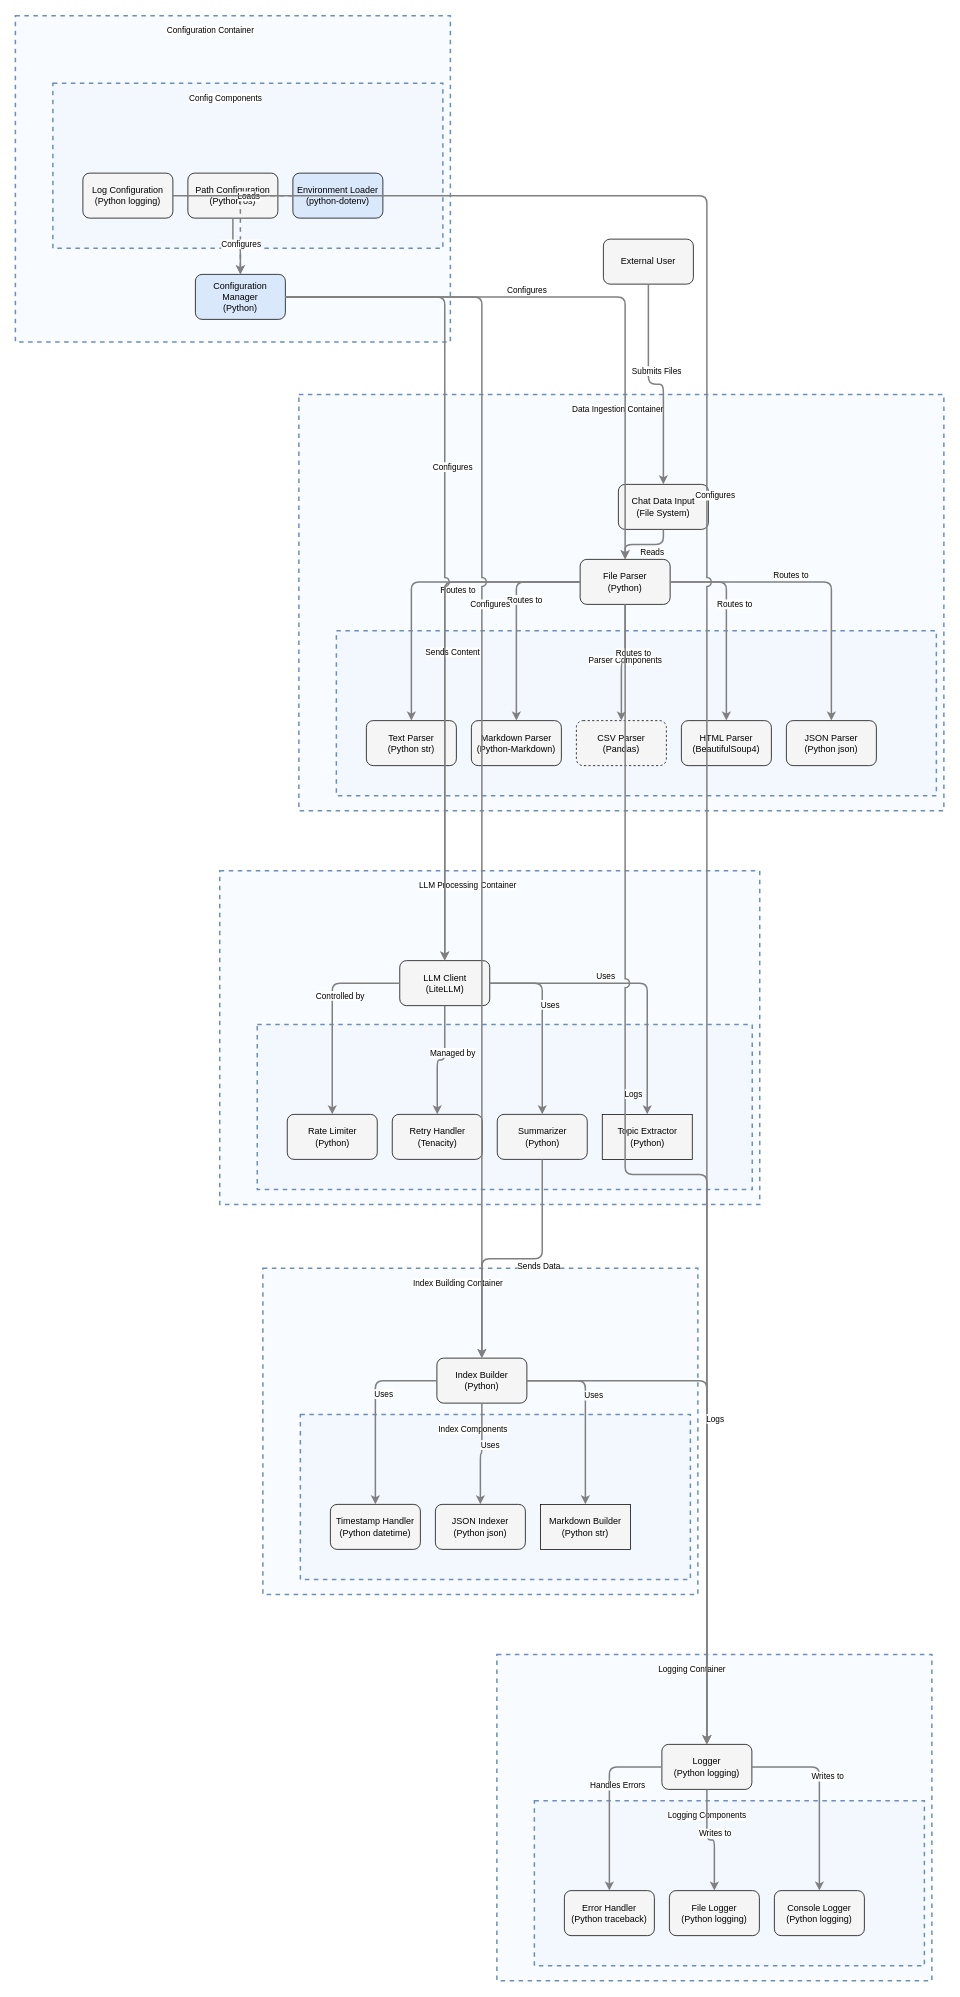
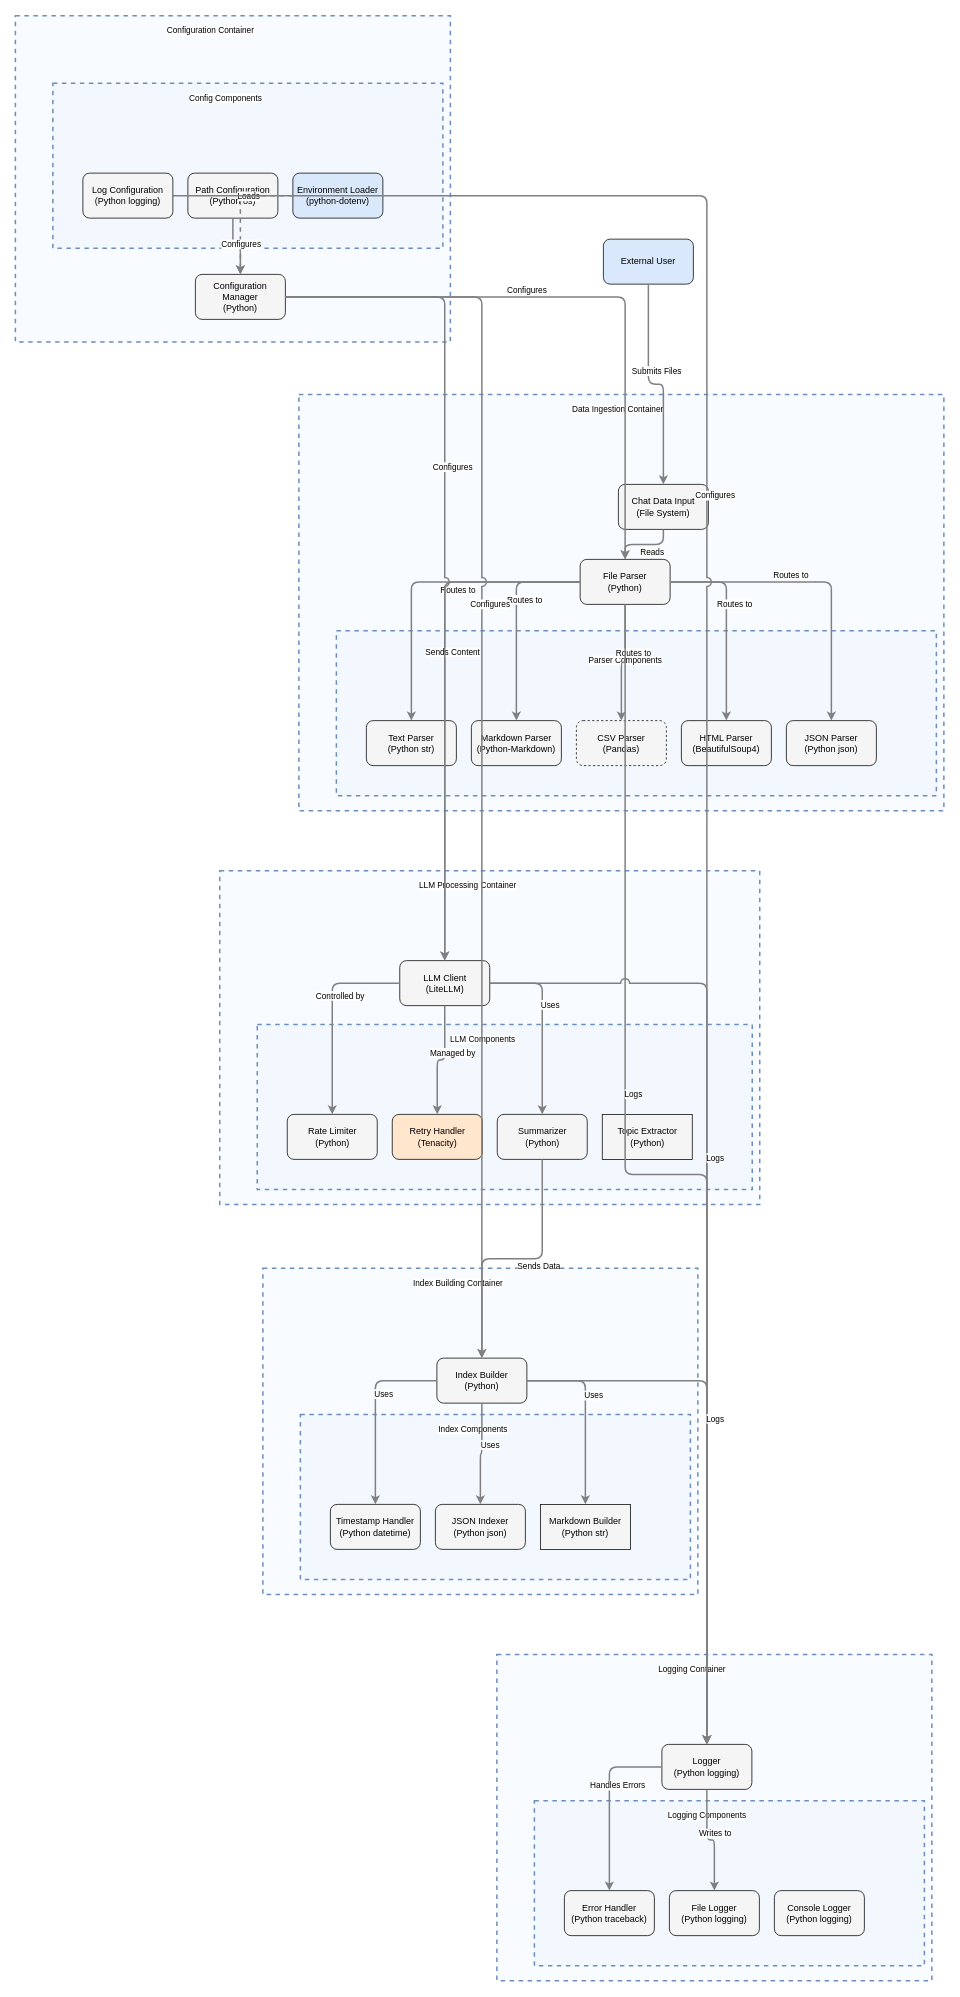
node "External User": fillcolor #f5f5f5 -> #dae8fc
node "Configuration Manager (Python)": fillcolor #dae8fc -> #f5f5f5
edge "LLM Client (LiteLLM)" -> "Logger (Python logging)": added, label "Logs"
node "LLM Components": added
edge "LLM Client (LiteLLM)" -> "Topic Extractor (Python)": removed, label "Uses"
node "Retry Handler (Tenacity)": fillcolor #f5f5f5 -> #ffe6cc
edge "Logger (Python logging)" -> "Console Logger (Python logging)": removed, label "Writes to"
